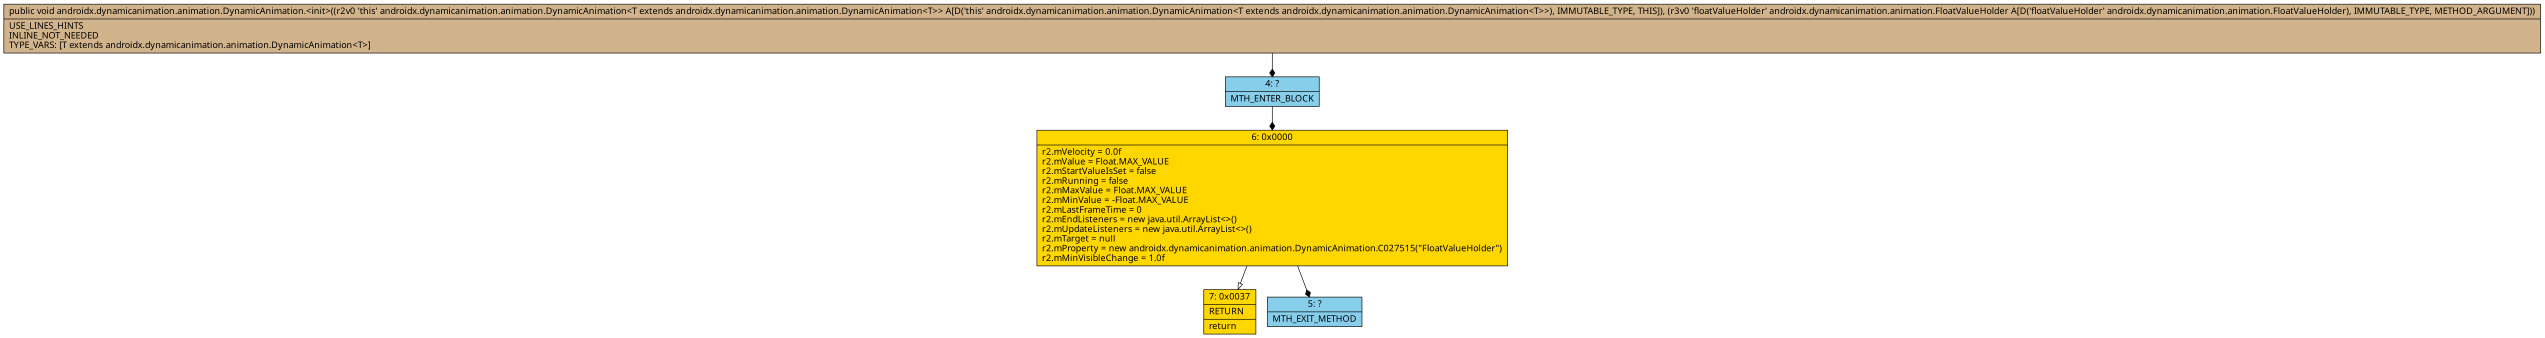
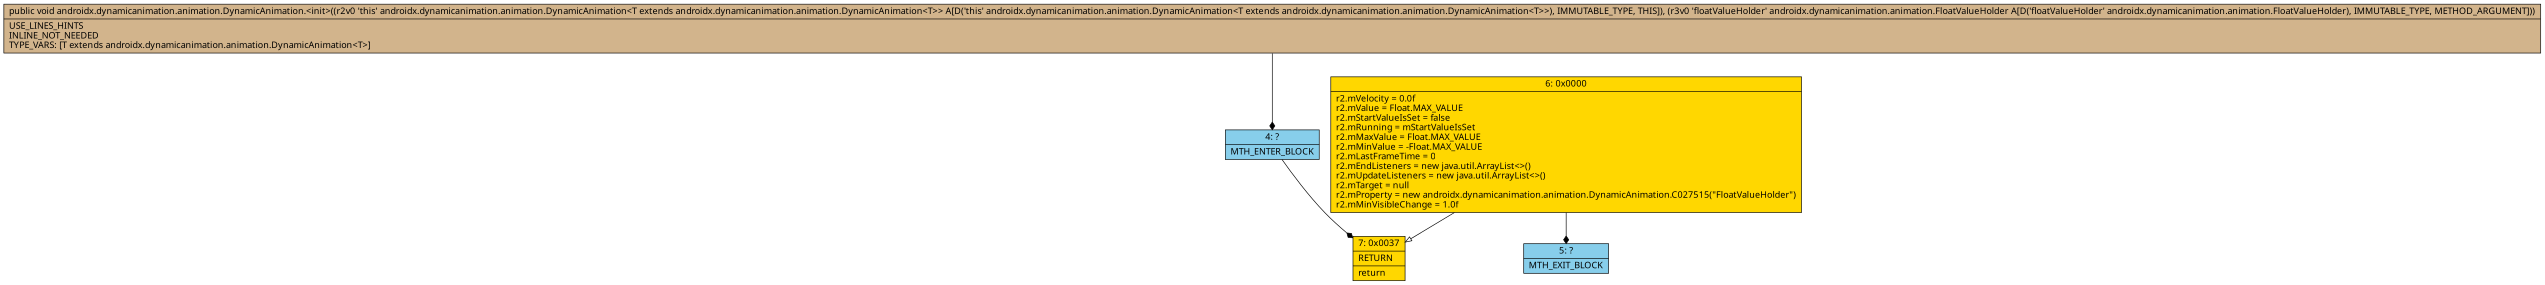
edge "4: ?" -> "6: 0x0000": now "4: ?" -> "7: 0x0037"
node "6: 0x0000": text "r2.mRunning = false" -> "r2.mRunning = mStartValueIsSet"
node "5: ?": text "MTH_EXIT_METHOD" -> "MTH_EXIT_BLOCK"
